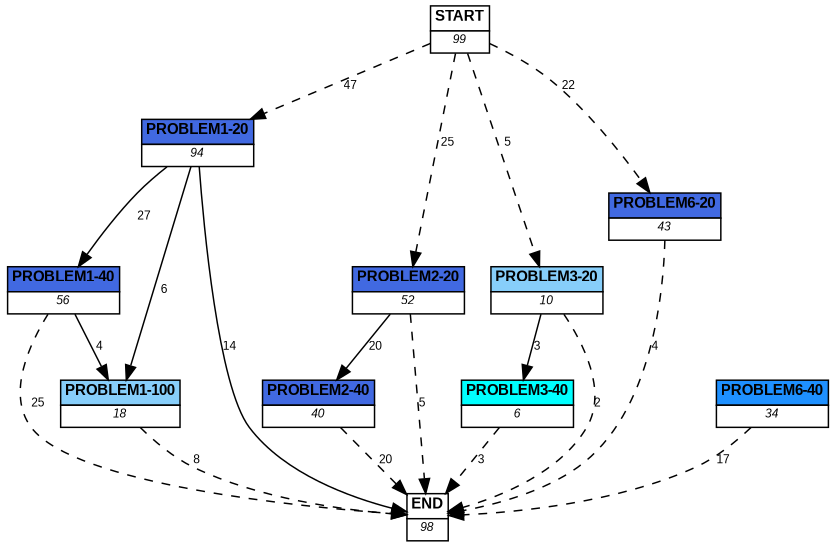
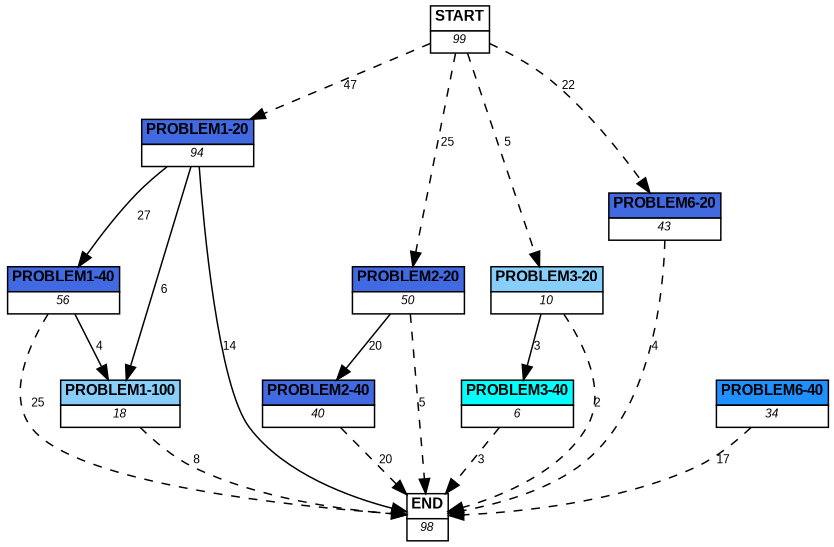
node "PROBLEM2-20": text "52" -> "50"
